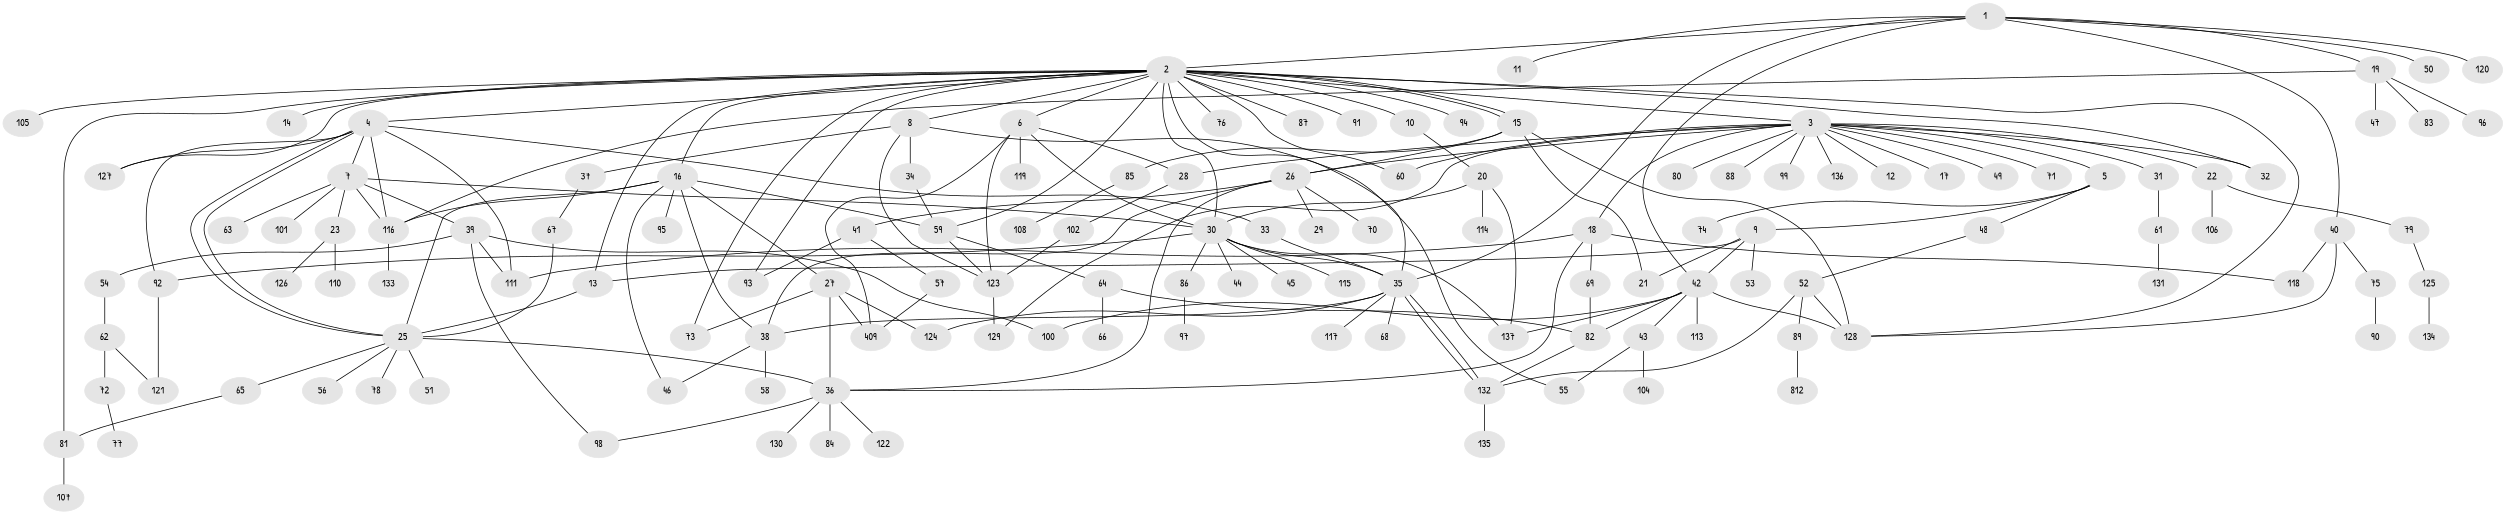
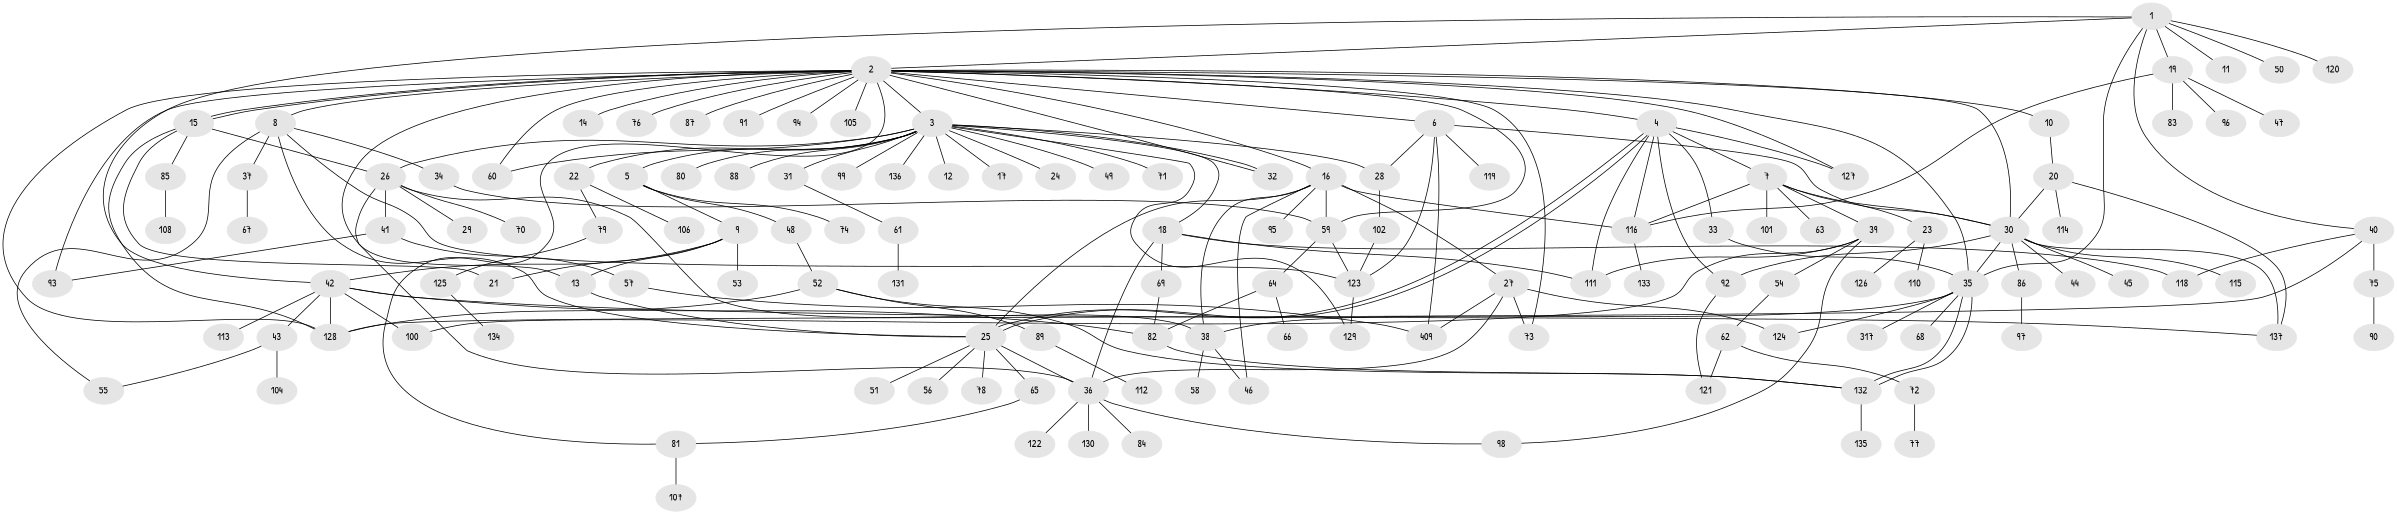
node "24": added
edge "67" -- "25": now "8" -- "25"
node "117": label "117" -> "317"
node "812": label "812" -> "112"
